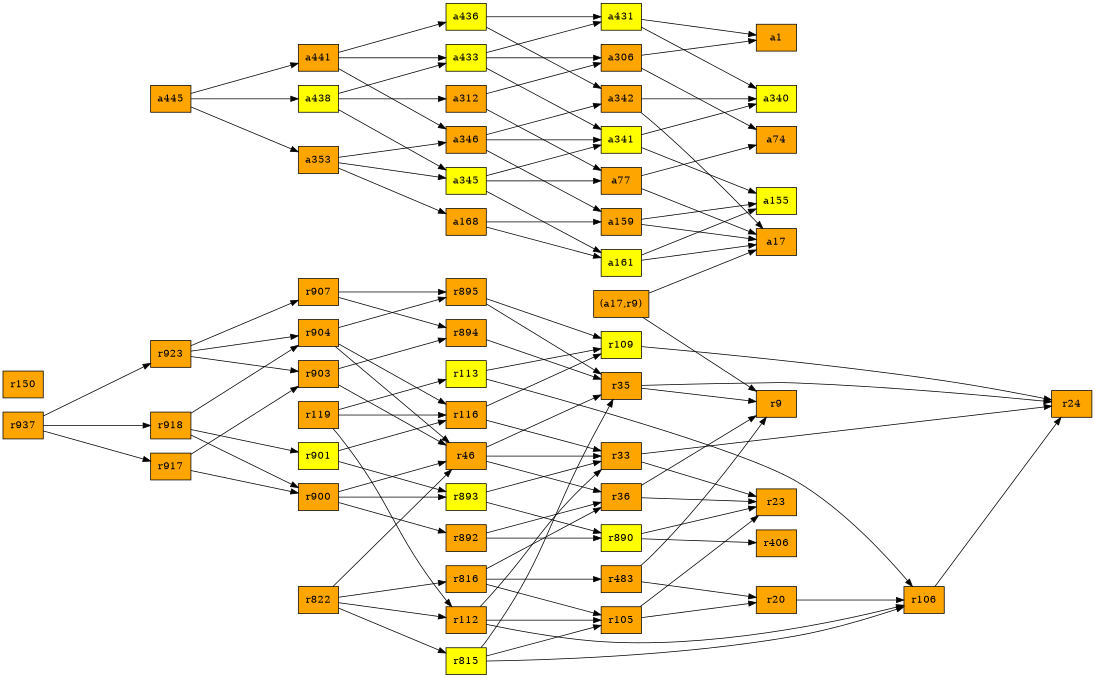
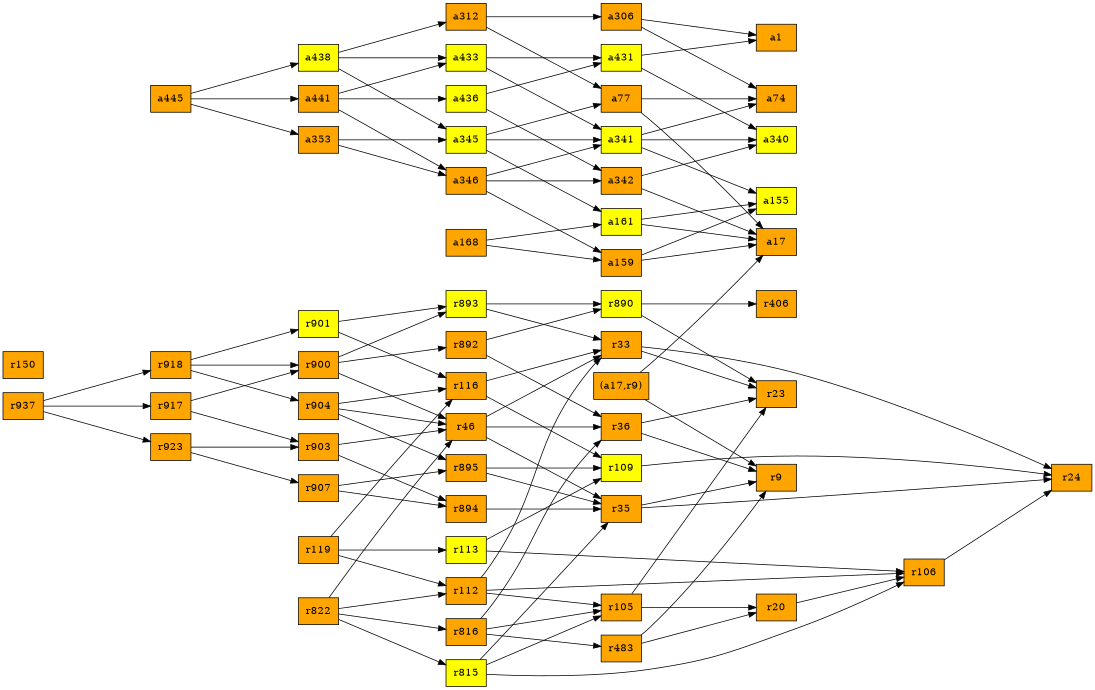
edge "a433" -> "a306": removed
edge "a341" -> "a74": added
edge "a353" -> "a168": removed
edge "r923" -> "r904": removed
